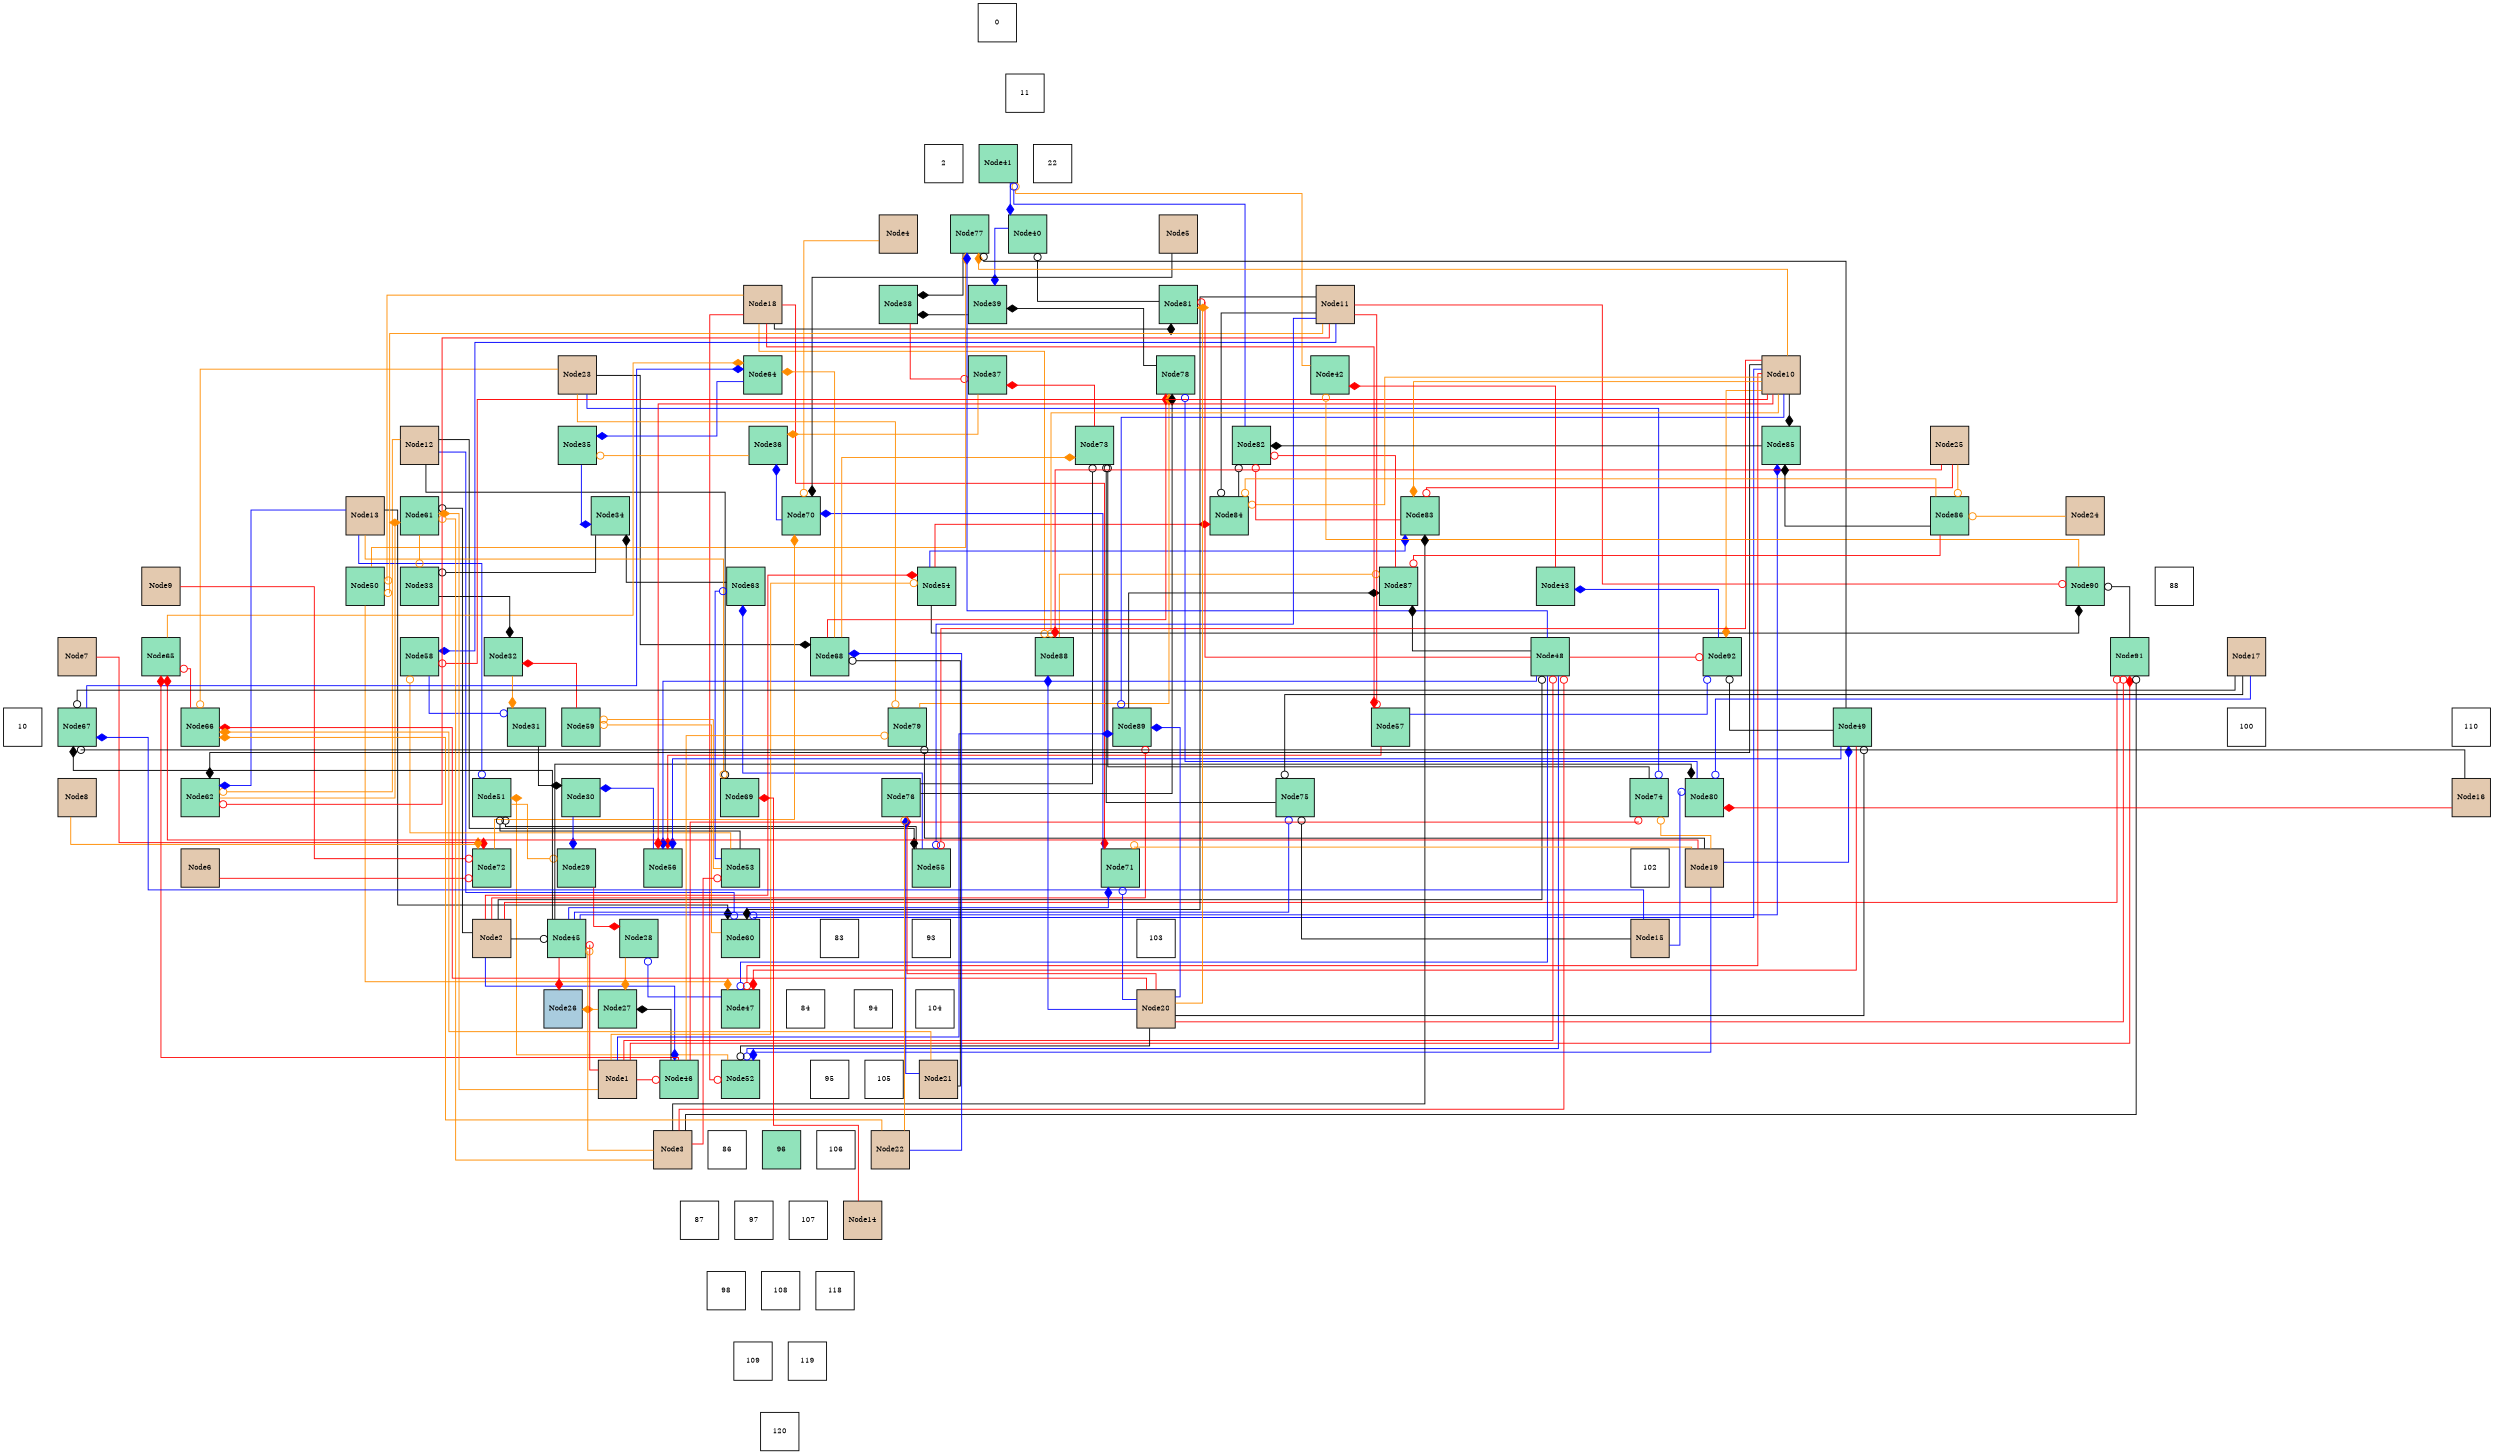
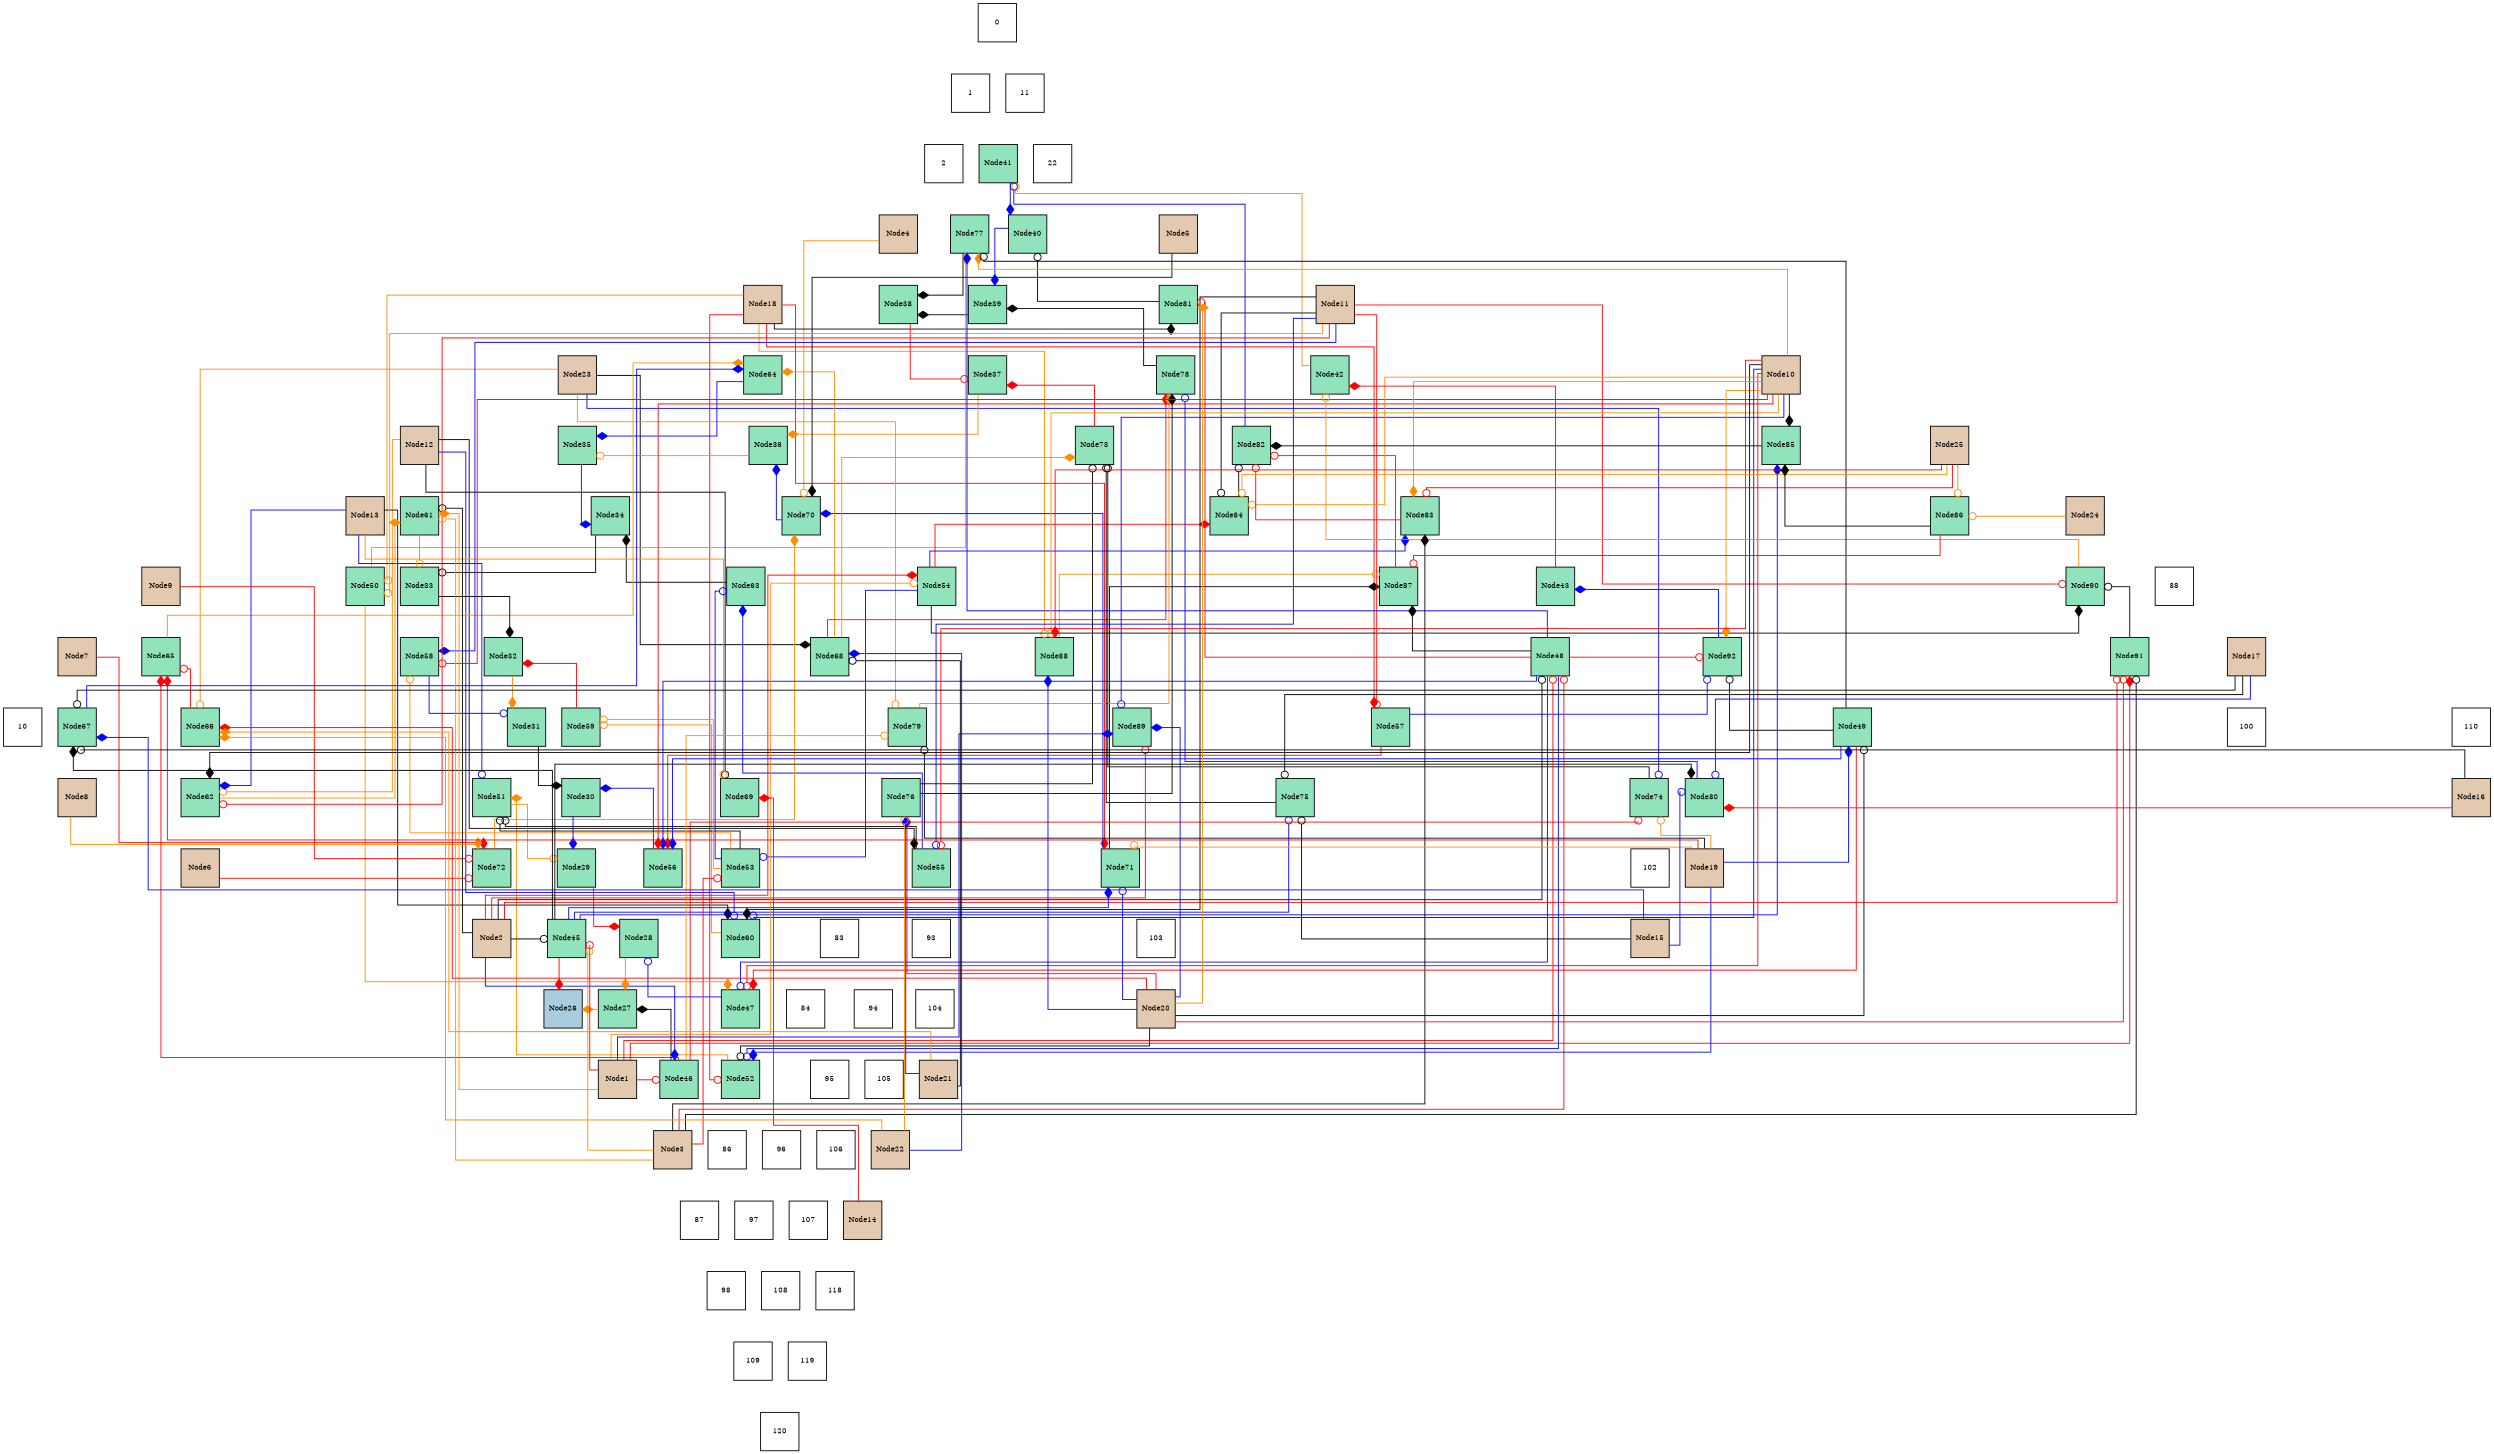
node "1": added
edge "Node86" -> "Node84": now "Node25" -> "Node84"
edge "Node89" -> "Node87": now "Node71" -> "Node87"
edge "Node54" -> "Node53": added
node "96": fillcolor #91e3bb -> #ffffff
